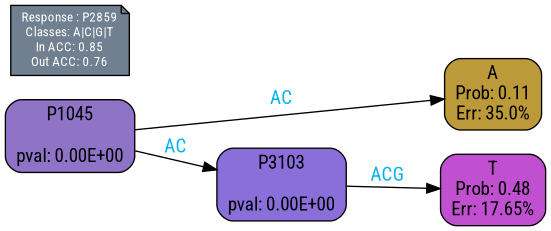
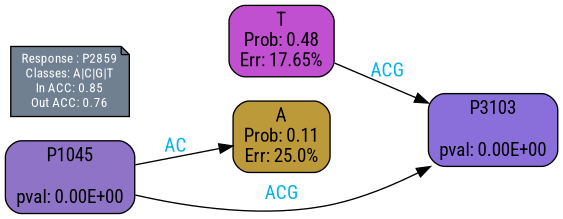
node "A Prob: 0.11 Err: 35.0%": label "A Prob: 0.11 Err: 35.0%" -> "A Prob: 0.11 Err: 25.0%"
edge "P1045 pval: 0.00E+00" -> "P3103 pval: 0.00E+00": label "AC" -> "ACG"
edge "P3103 pval: 0.00E+00" -> "T Prob: 0.48 Err: 17.65%": reversed
